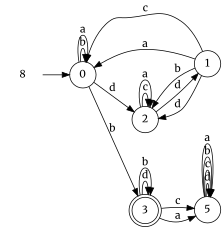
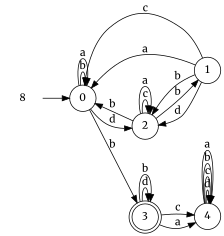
edge "2" -> "1": label "d" -> "b"
edge "2" -> "0": added, label "b"
node "5": label "5" -> "4"
